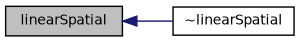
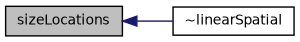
node "linearSpatial": label "linearSpatial" -> "sizeLocations"
